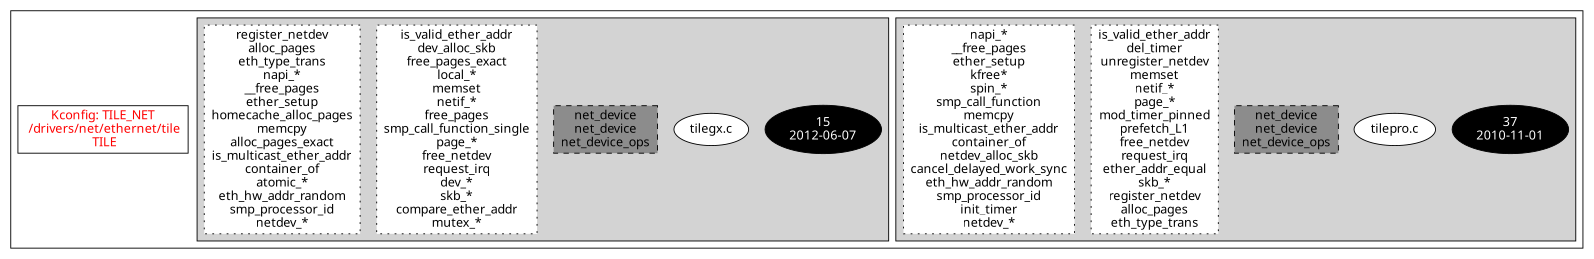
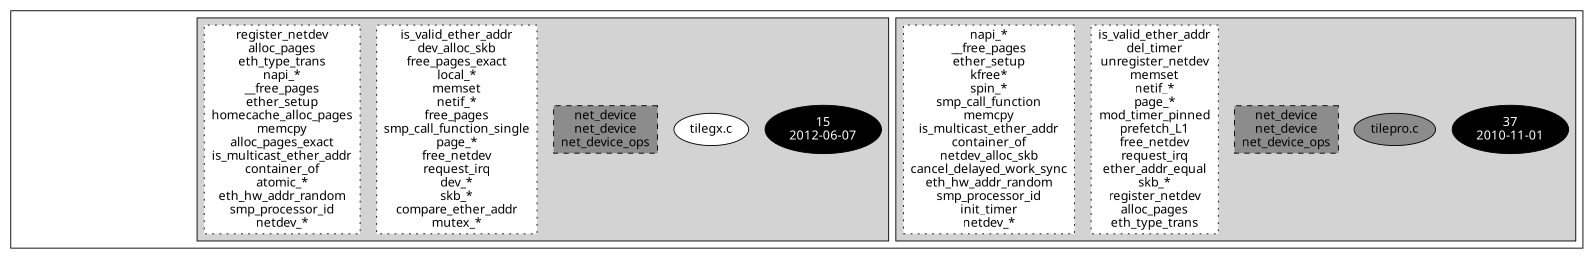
node "Kconfig: TILE_NET /drivers/net/ethernet/tile TILE": removed
node "tilepro.c": fillcolor white -> grey55
